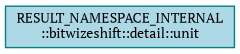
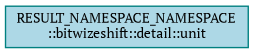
node "RESULT_NAMESPACE_INTERNAL ::bitwizeshift::detail::unit": label "RESULT_NAMESPACE_INTERNAL ::bitwizeshift::detail::unit" -> "RESULT_NAMESPACE_NAMESPACE ::bitwizeshift::detail::unit"
